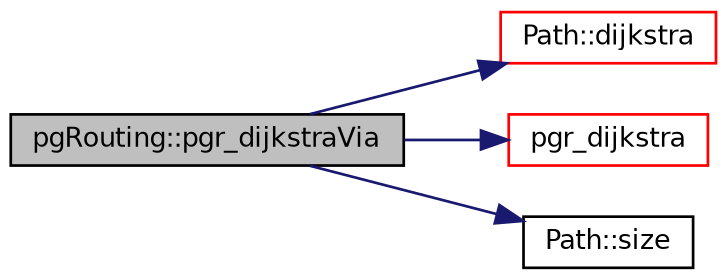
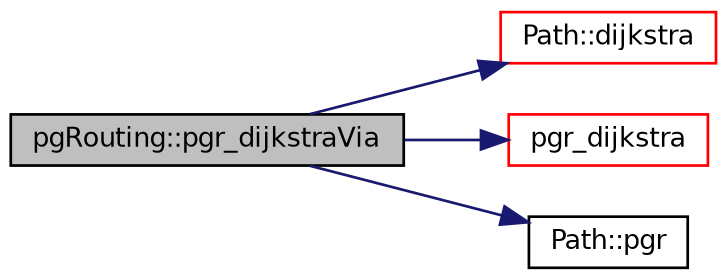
node "Path::size": label "Path::size" -> "Path::pgr"
